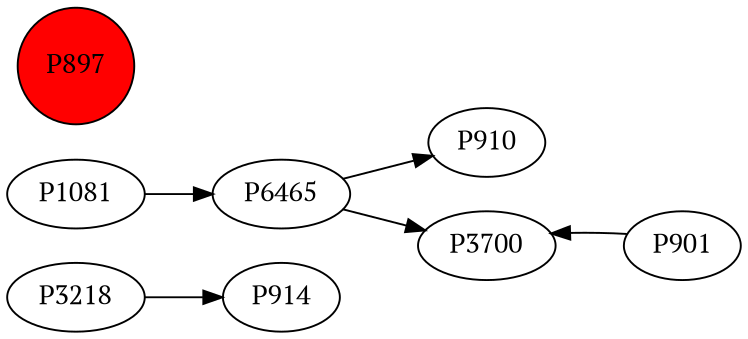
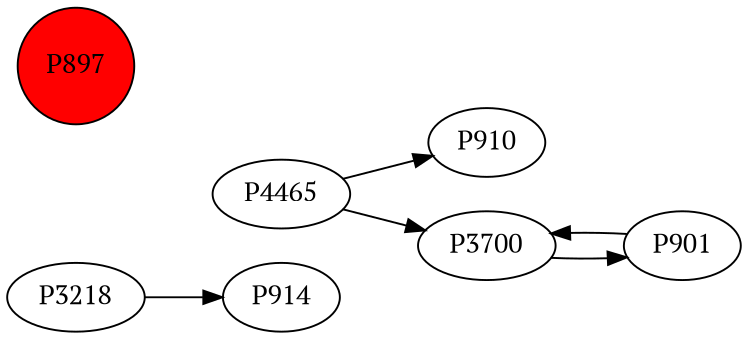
node "P1081": removed
node "P6465": label "P6465" -> "P4465"
edge "P3700" -> "P901": added
